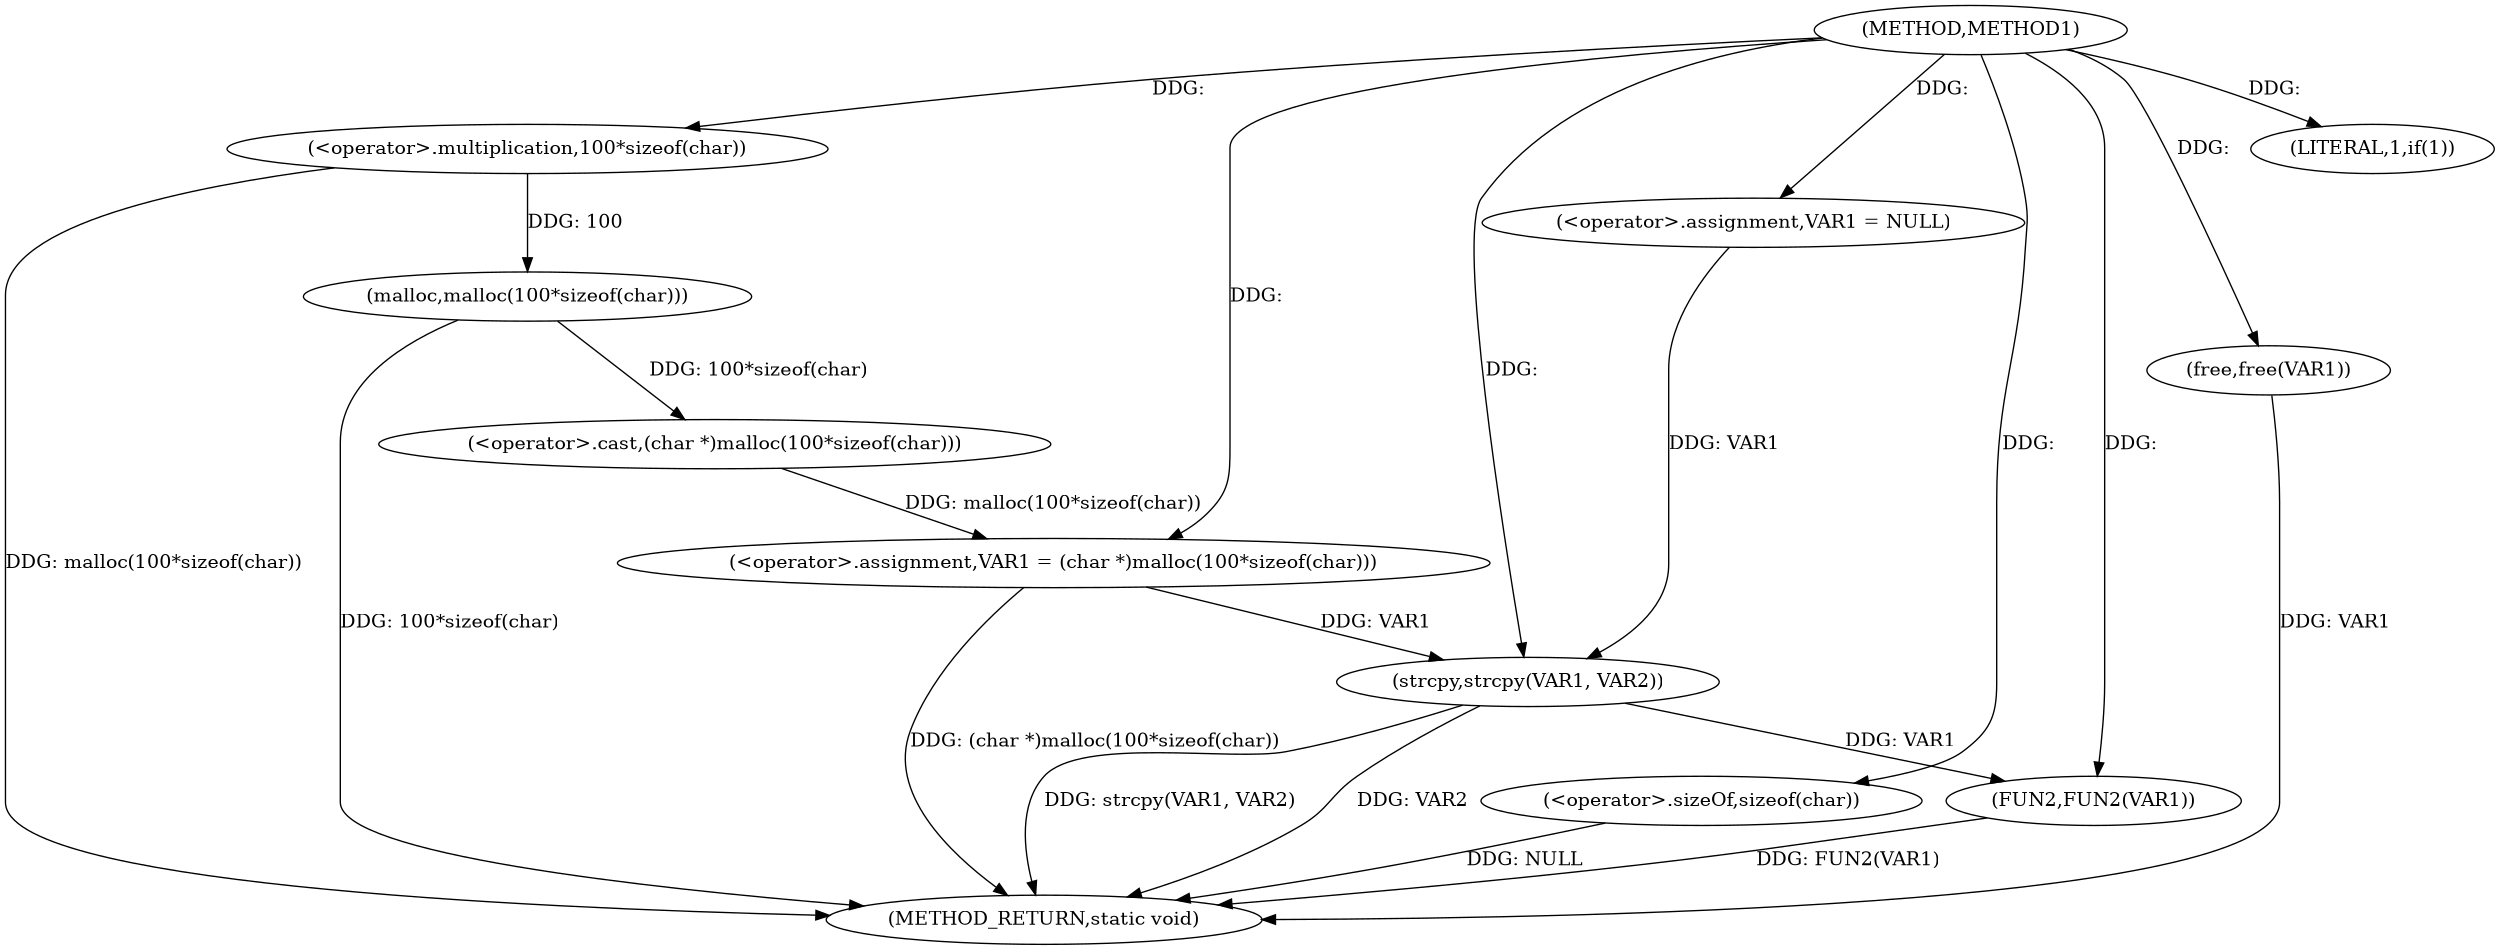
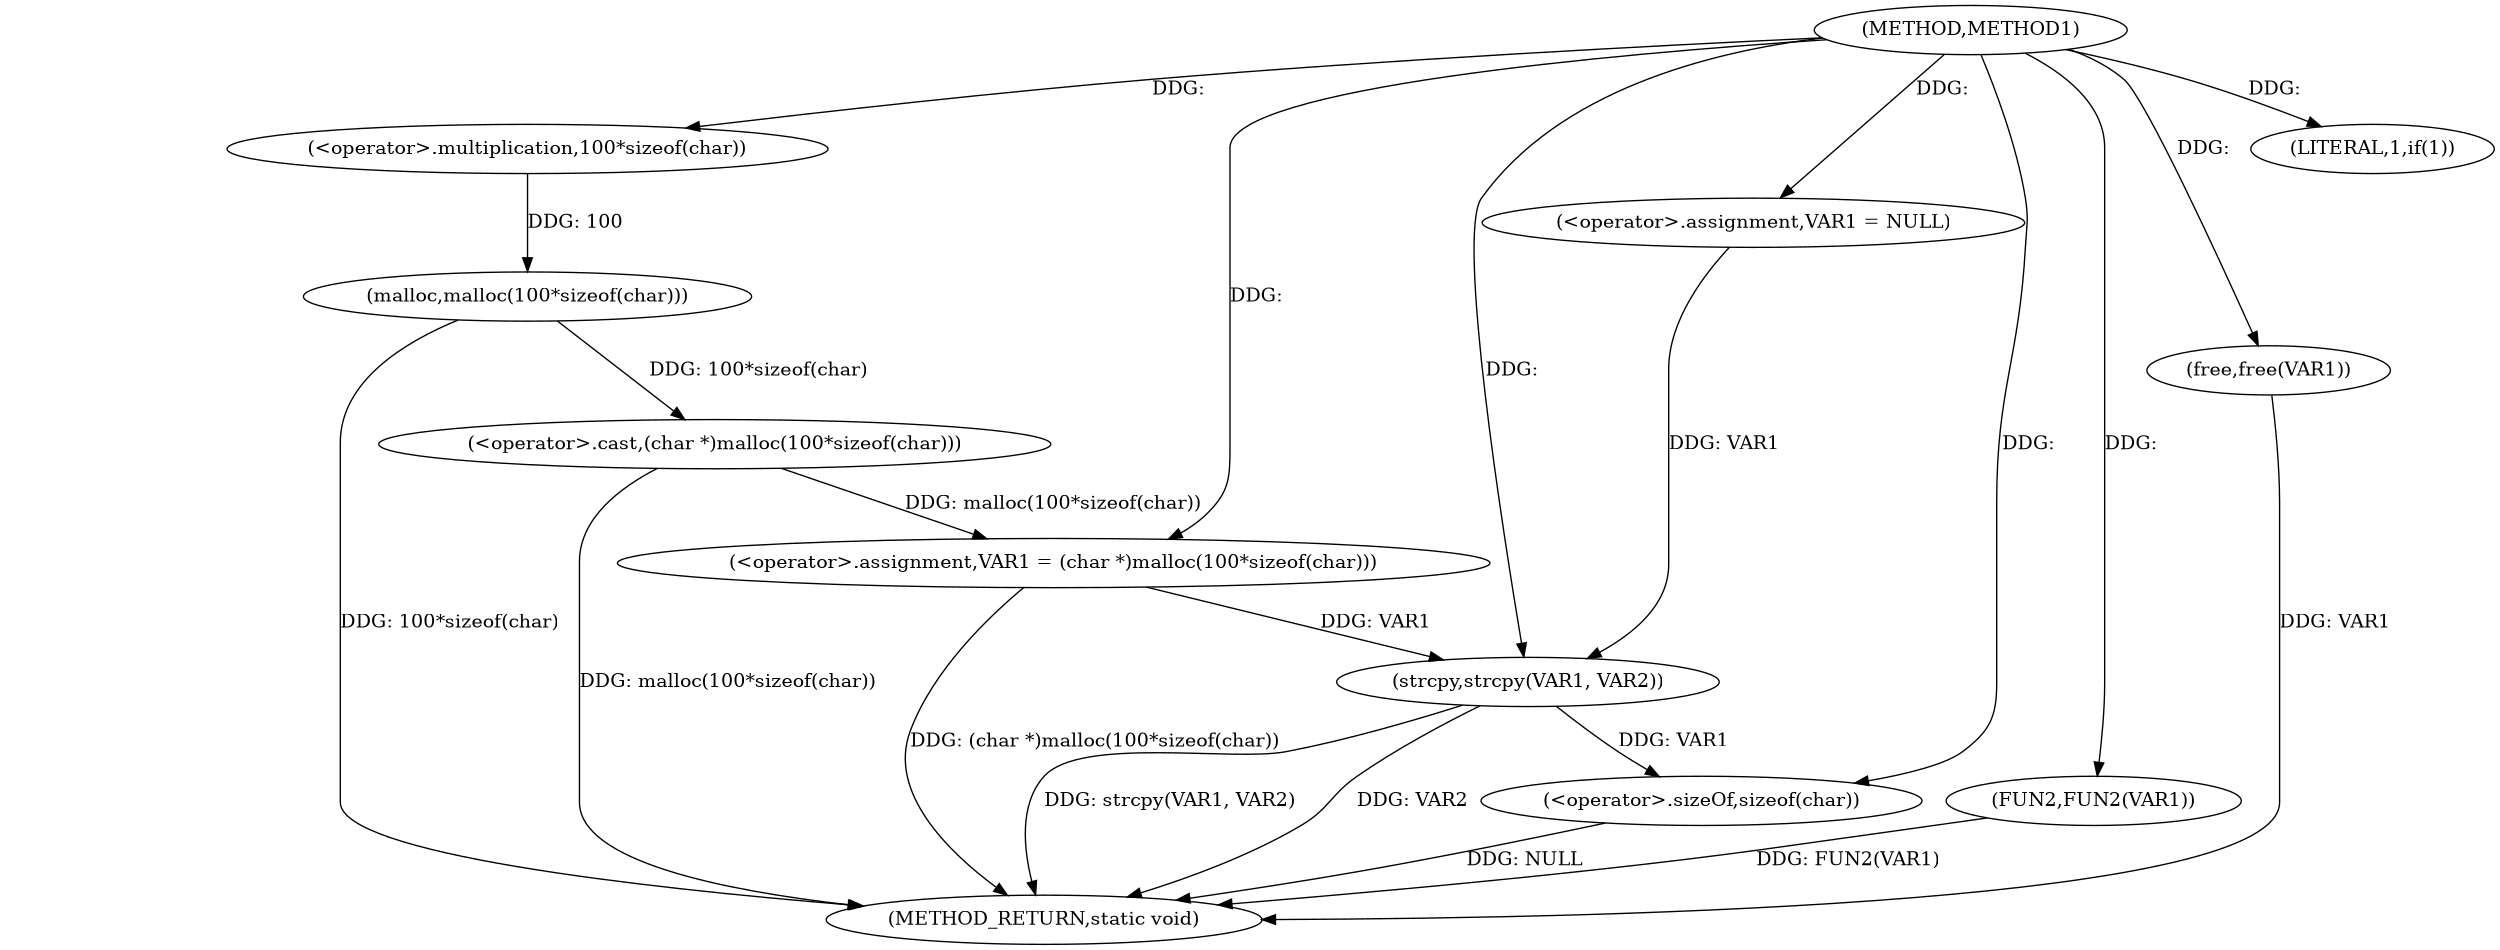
edge "(strcpy,strcpy(VAR1, VAR2))" -> "(FUN2,FUN2(VAR1))": now "(strcpy,strcpy(VAR1, VAR2))" -> "(<operator>.sizeOf,sizeof(char))"
edge "(<operator>.multiplication,100*sizeof(char))" -> "(METHOD_RETURN,static void)": now "(<operator>.cast,(char *)malloc(100*sizeof(char)))" -> "(METHOD_RETURN,static void)"
